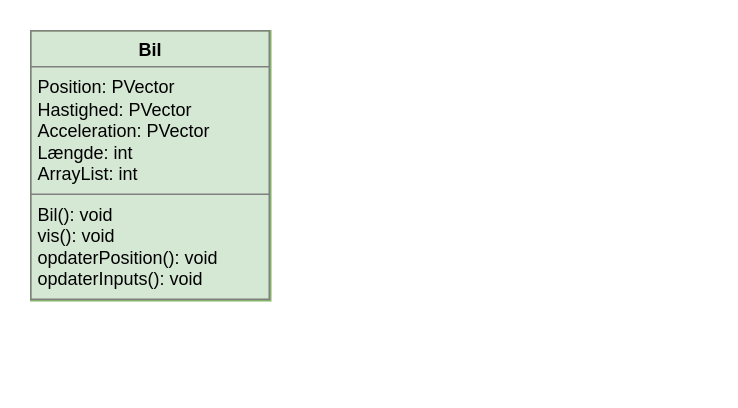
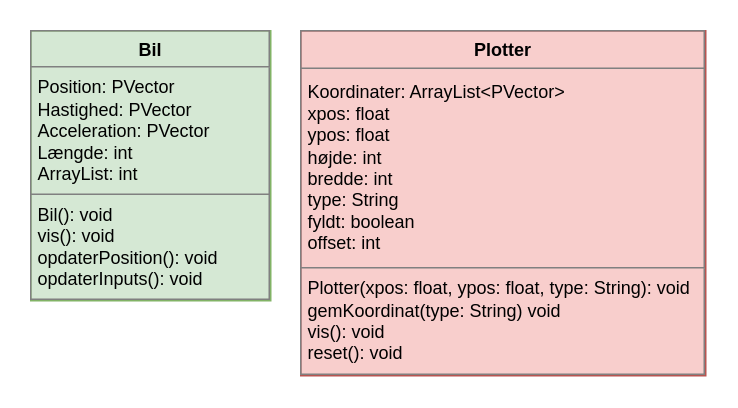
node "Plotter Koordinater: ArrayList<PVector> xpos: float ypos: float højde: int bredde: int type: String fyldt: boolean offset: int Plotter(xpos: float, ypos: float, type: String): void gemKoordinat(type: String) void vis(): void reset(): void": added
